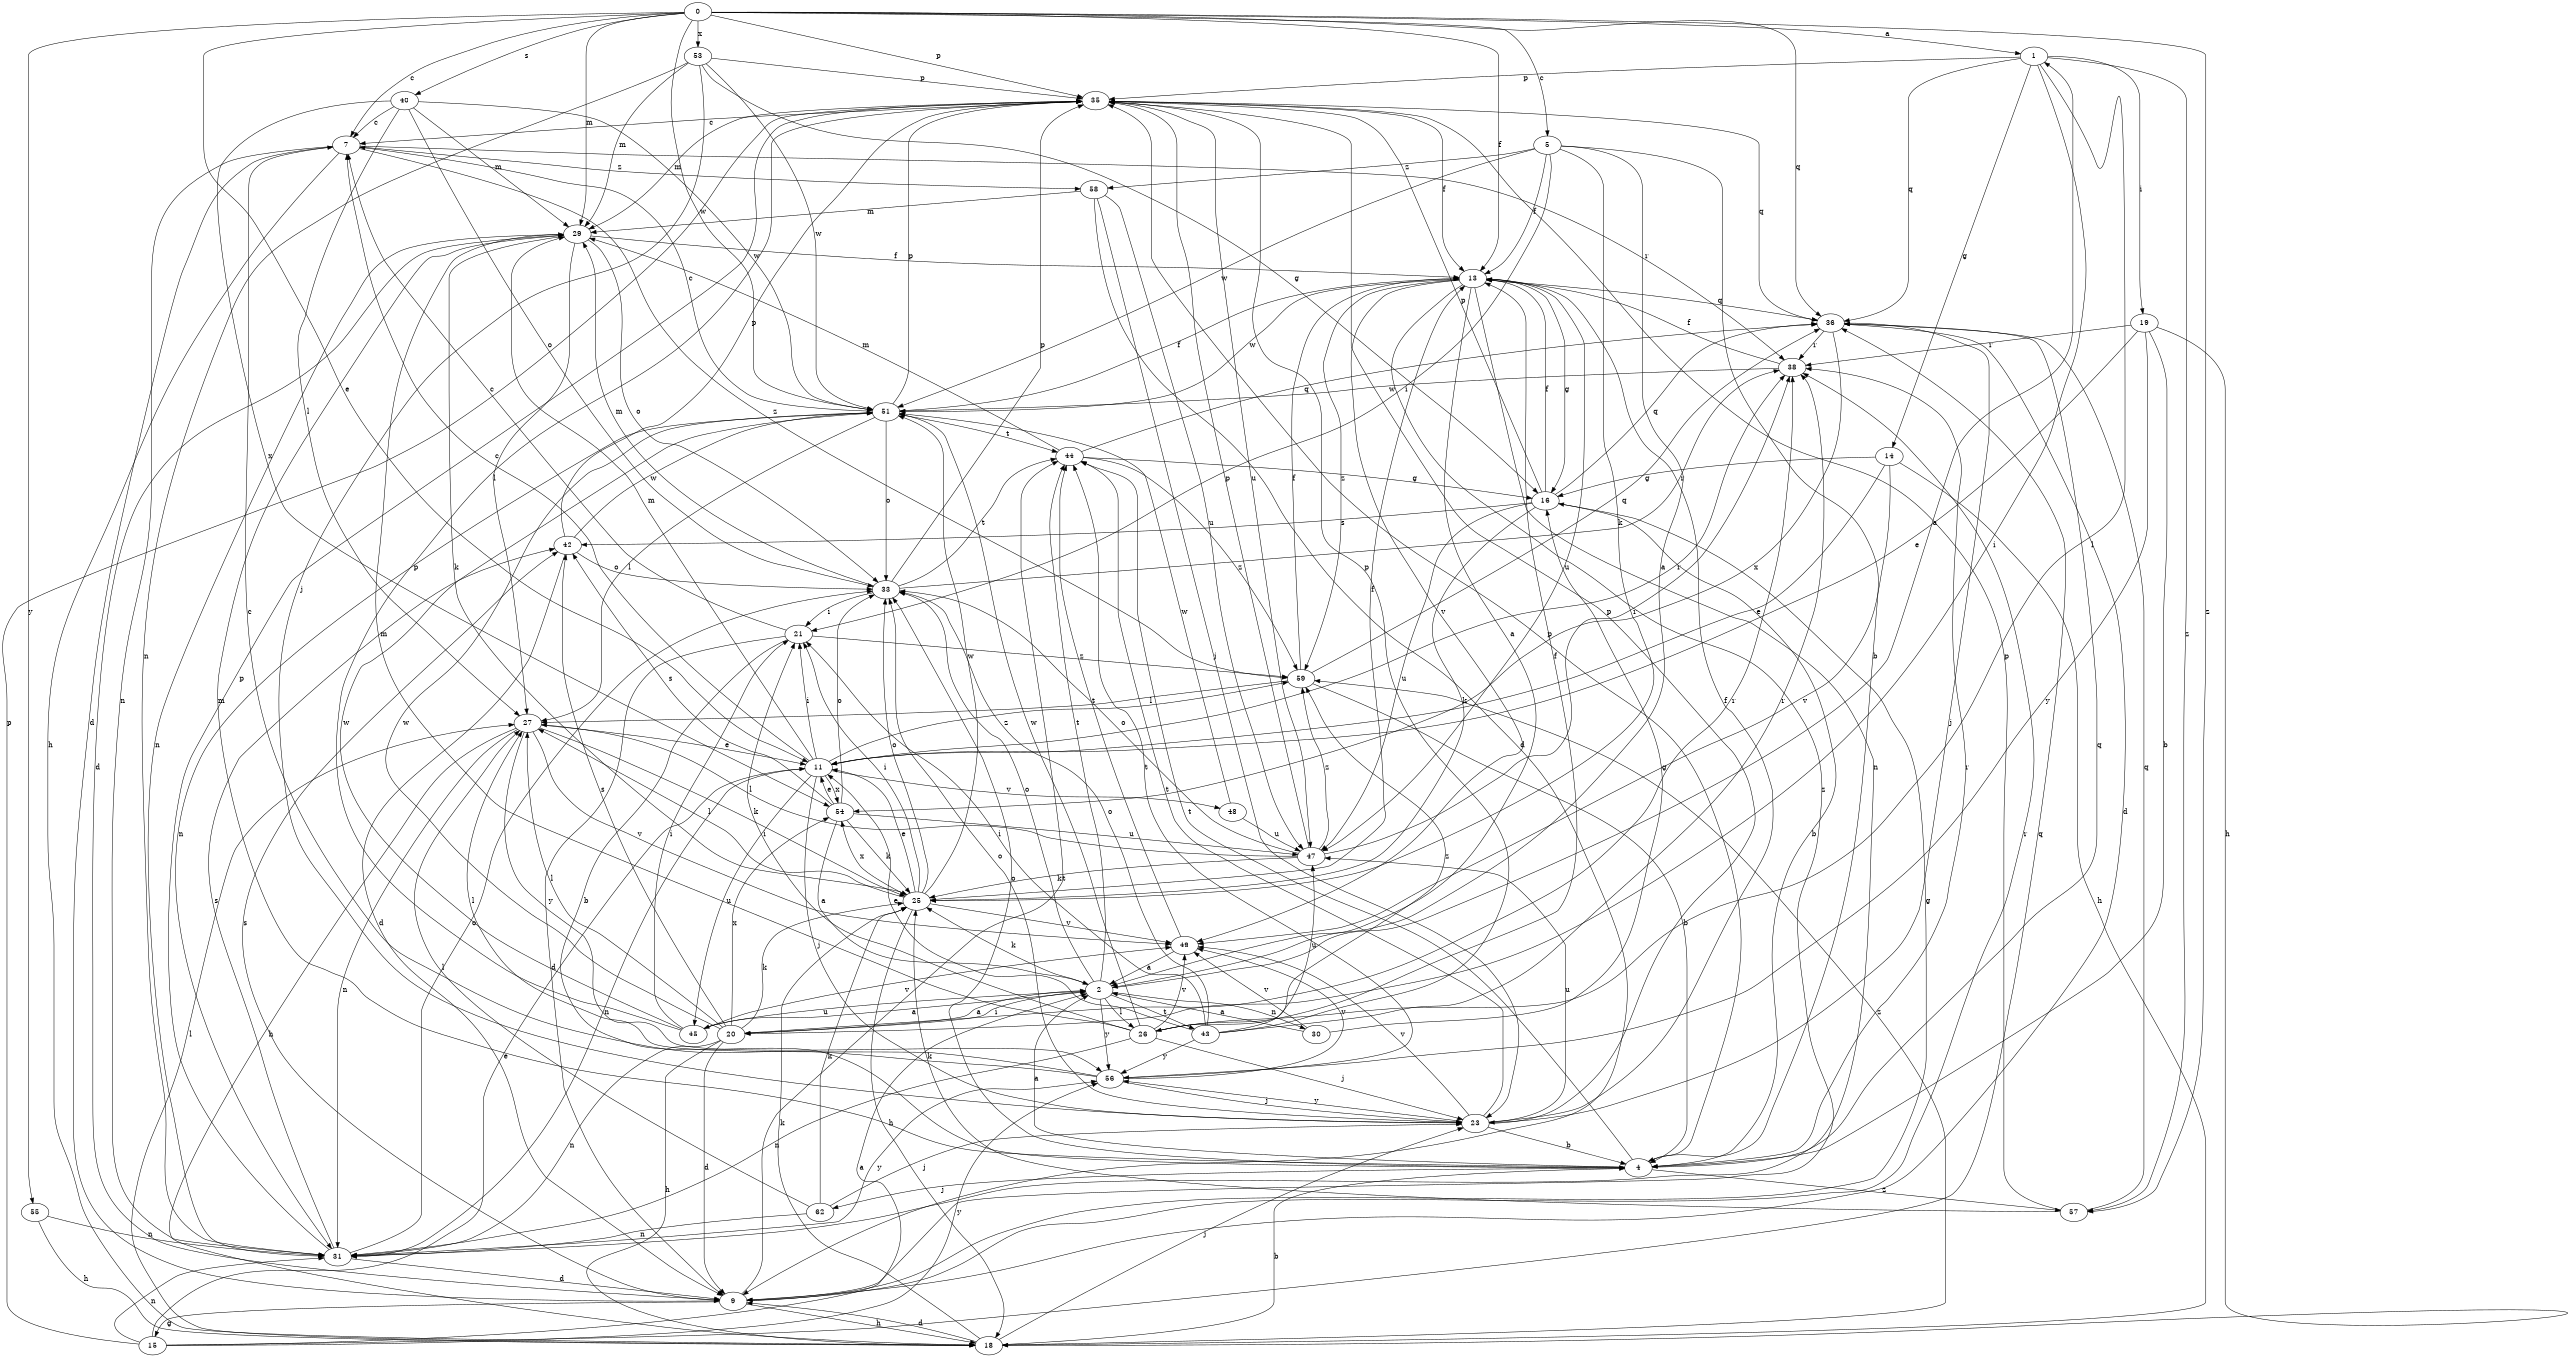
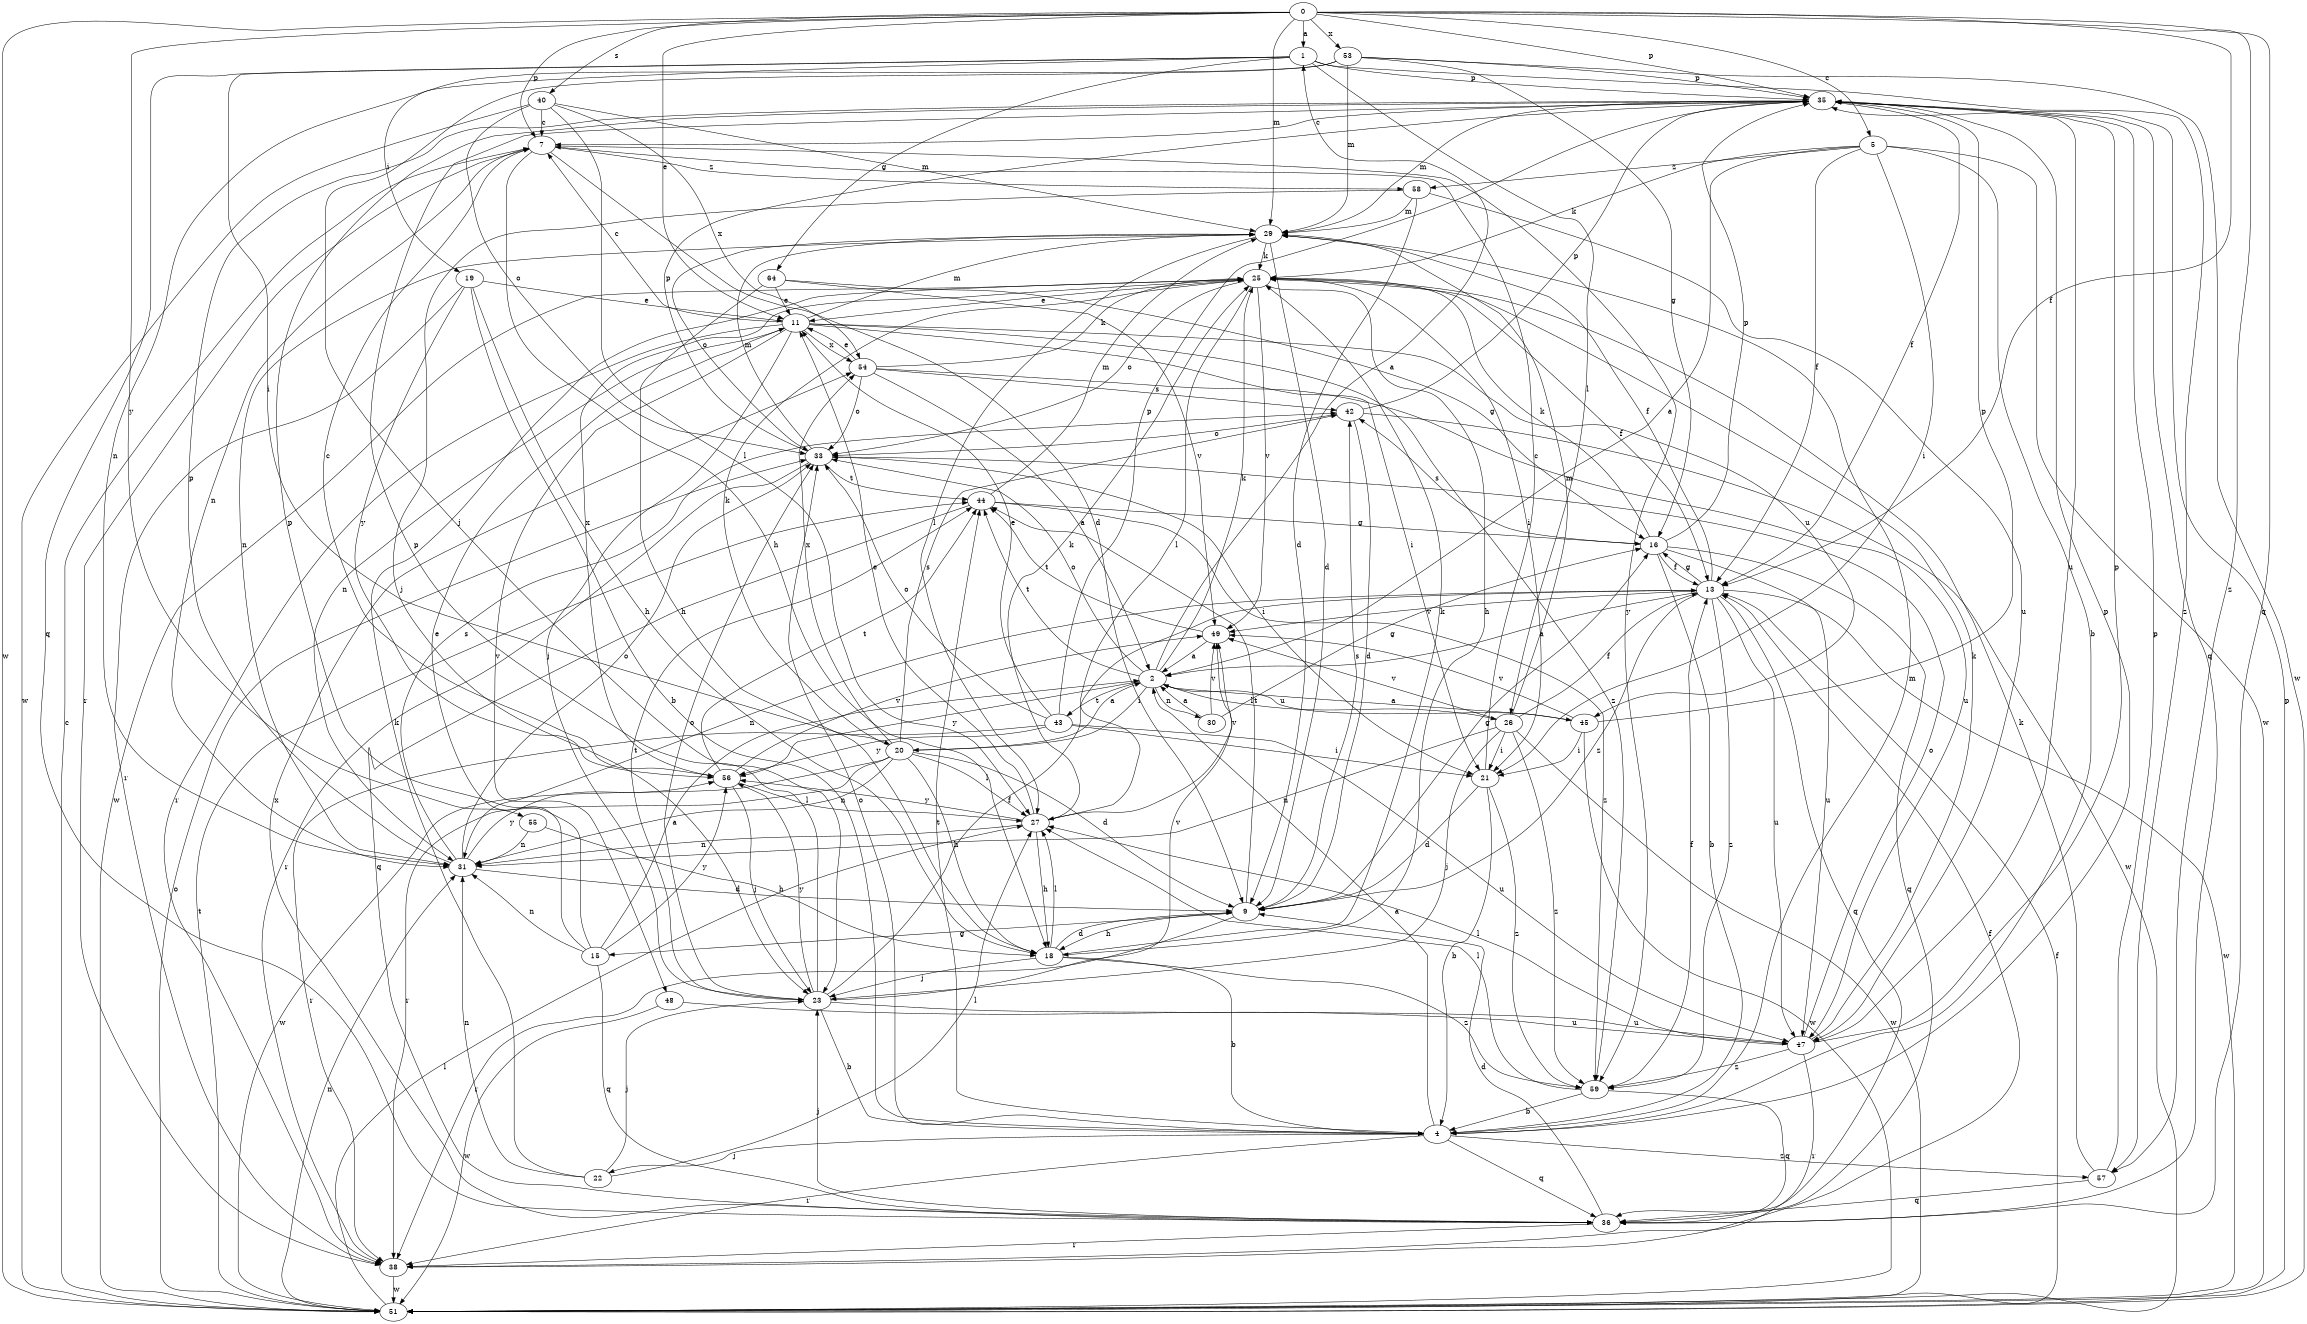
edge "0" -> "7": label "c" -> "p"
edge "29" -> "13": reversed
edge "7" -> "59": label "z" -> "y"
node "14": label "14" -> "64"
edge "25" -> "54": now "25" -> "56"
node "62": label "62" -> "22"
